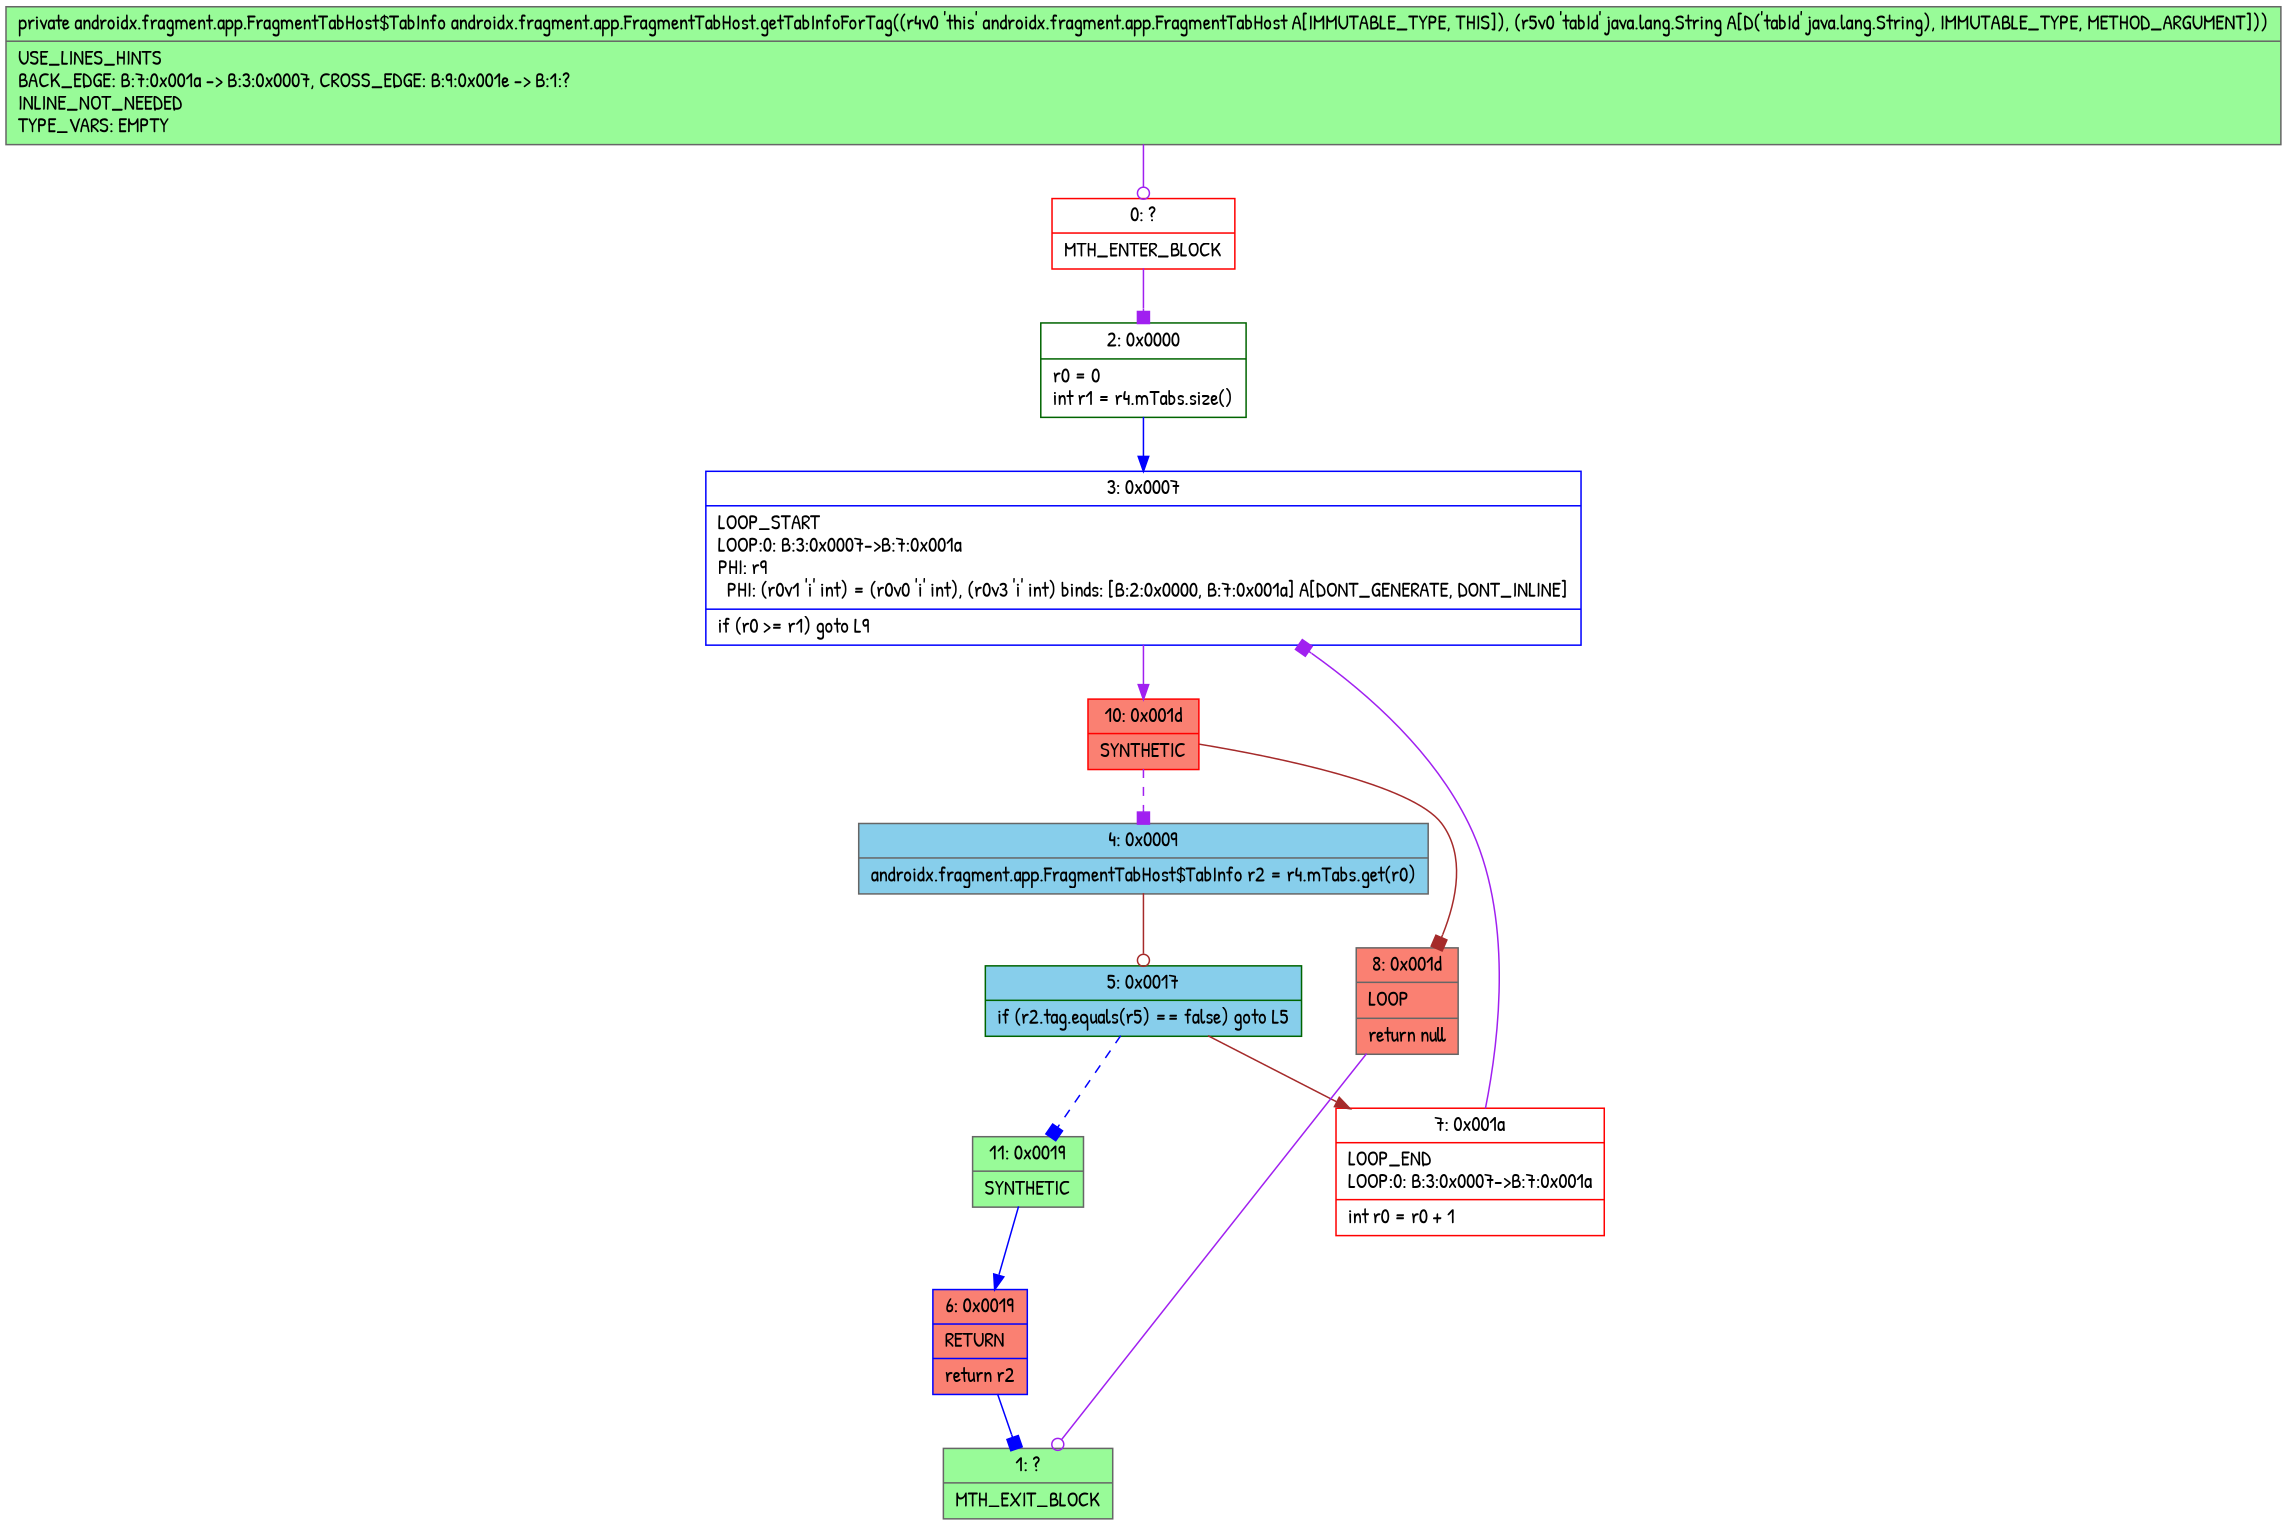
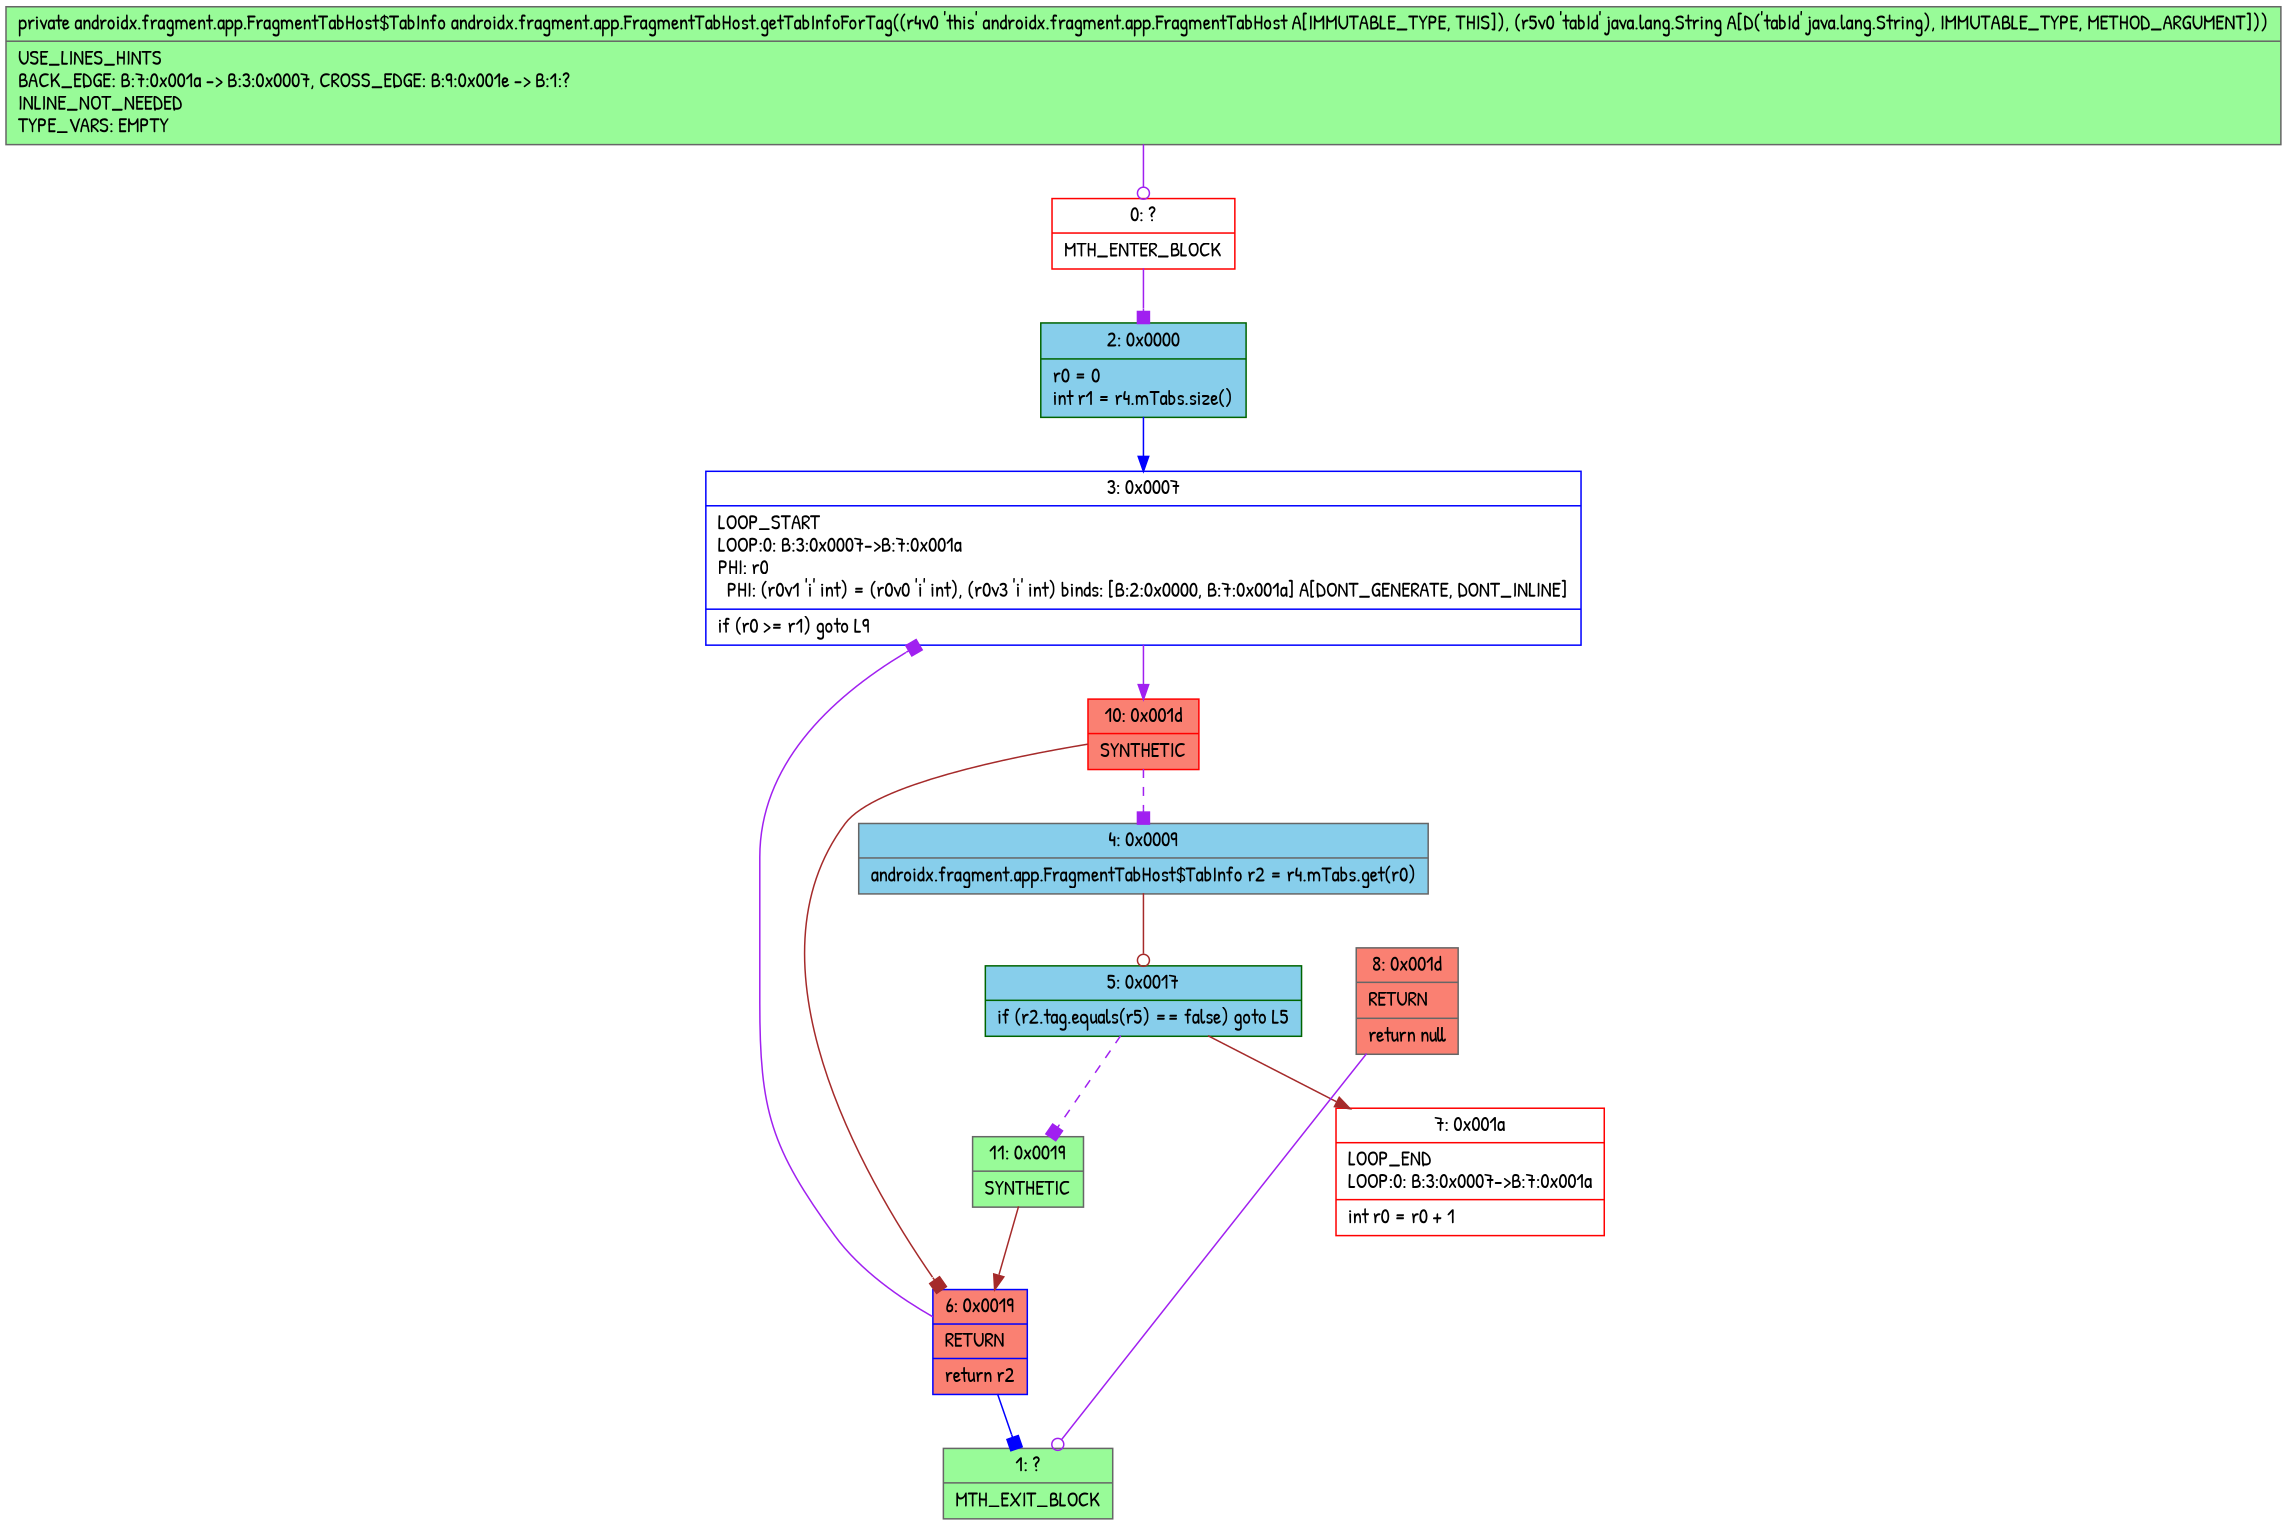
node "2: 0x0000": fillcolor white -> skyblue
node "3: 0x0007": text "PHI: r9" -> "PHI: r0"
edge "10: 0x001d" -> "8: 0x001d": now "10: 0x001d" -> "6: 0x0019"
edge "7: 0x001a" -> "3: 0x0007": now "6: 0x0019" -> "3: 0x0007"
node "8: 0x001d": text "LOOP" -> "RETURN"
edge "5: 0x0017" -> "11: 0x0019": color blue -> purple
edge "11: 0x0019" -> "6: 0x0019": color blue -> brown
